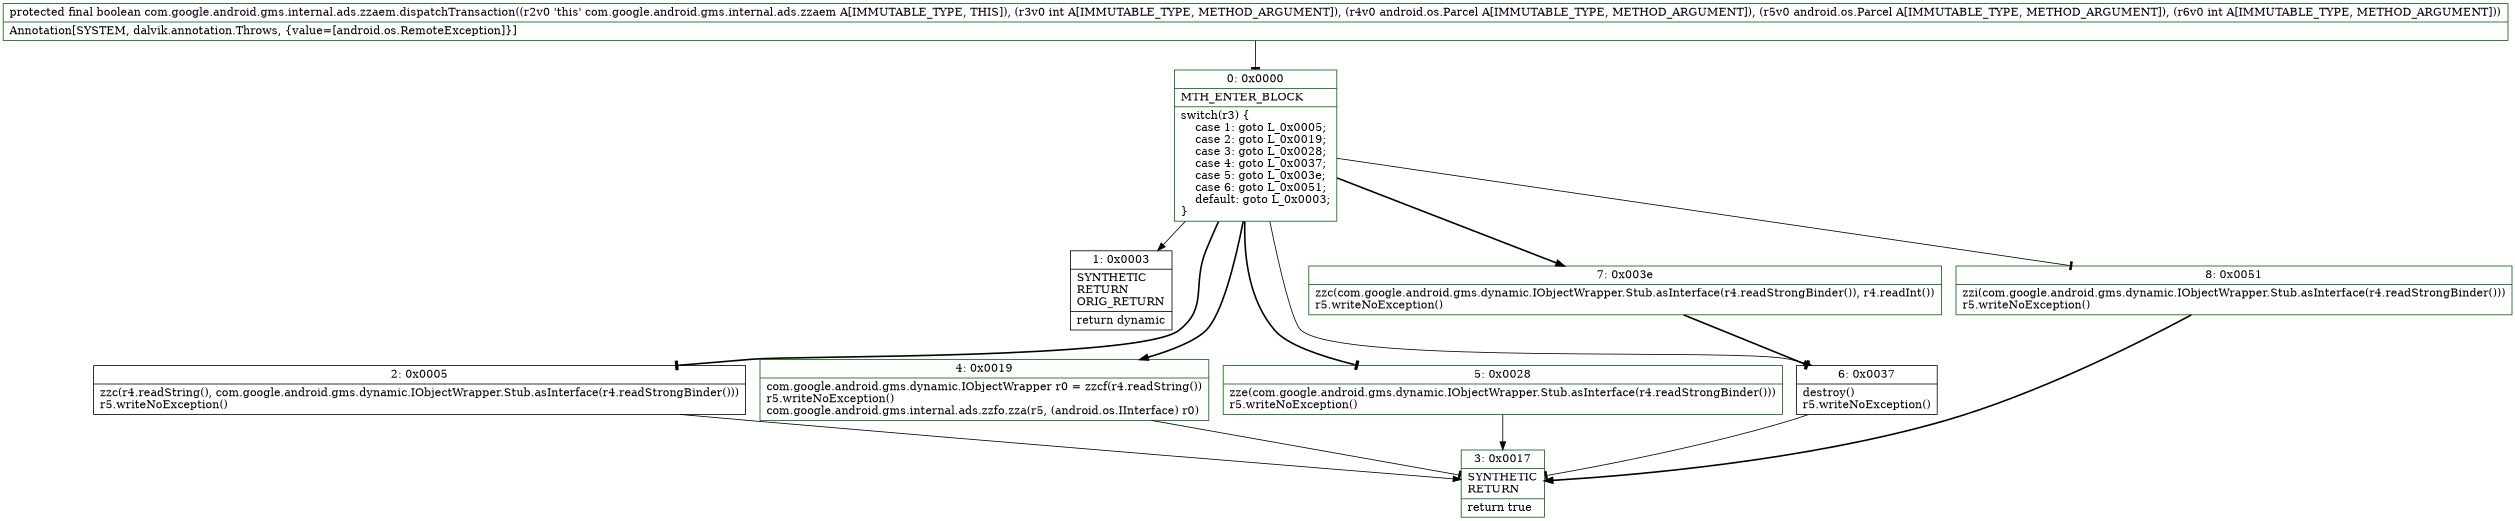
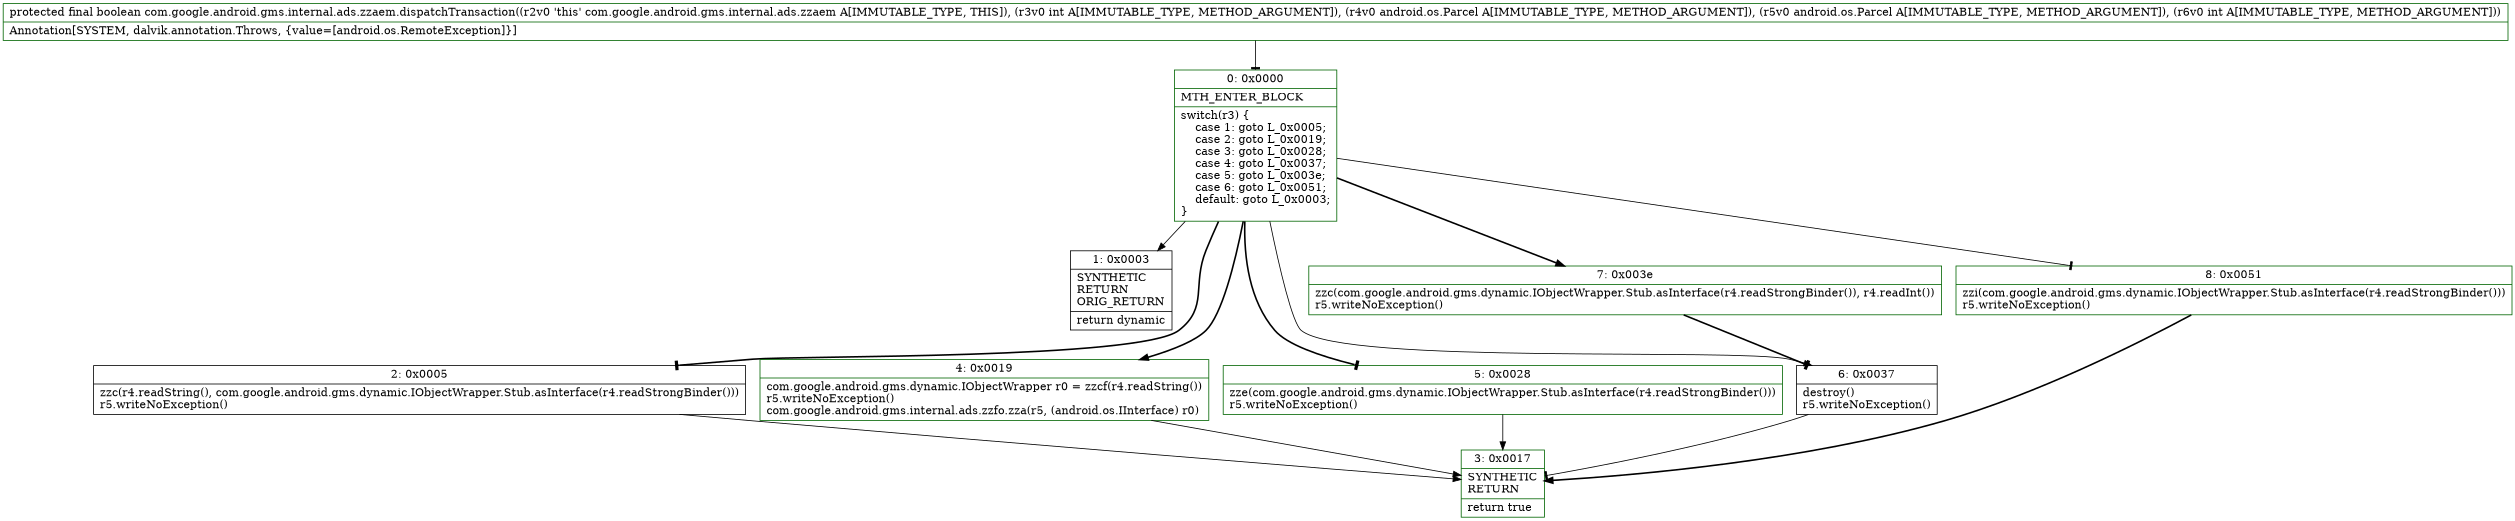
edge "4: 0x0019" -> "3: 0x0017": arrowhead tee -> normal
